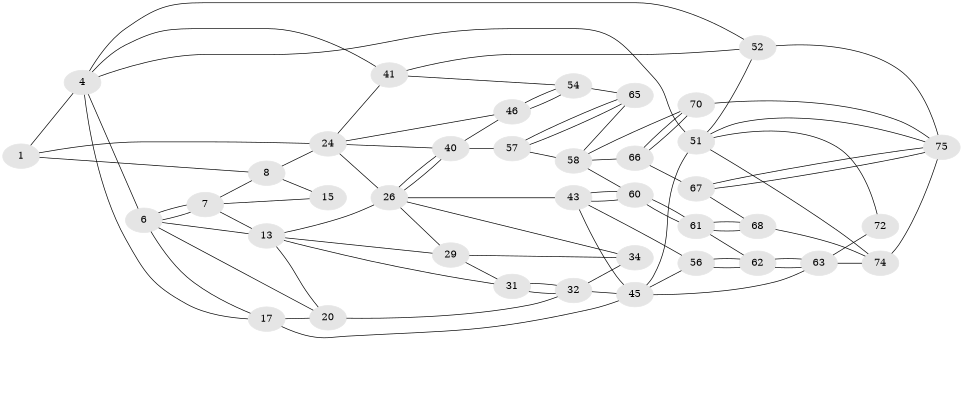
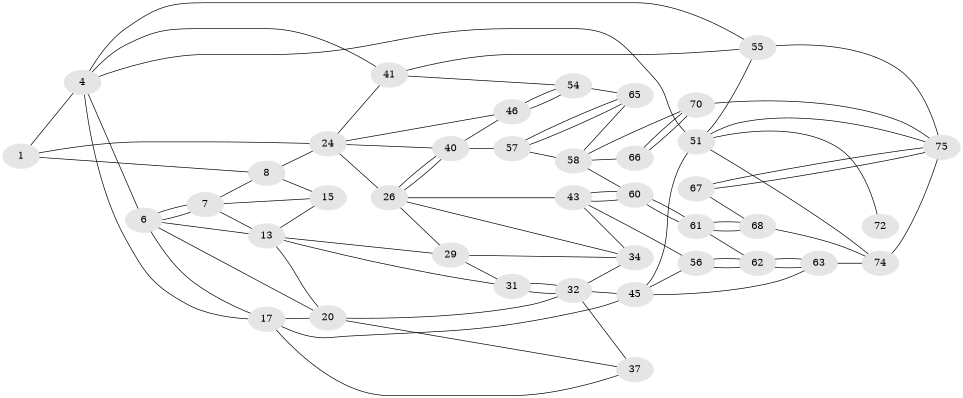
node "52": label "52" -> "55"
edge "66" -- "67": removed
edge "26" -- "13": now "15" -- "13"
edge "43" -- "45": now "43" -- "34"
edge "72" -- "63": removed
node "37": added
